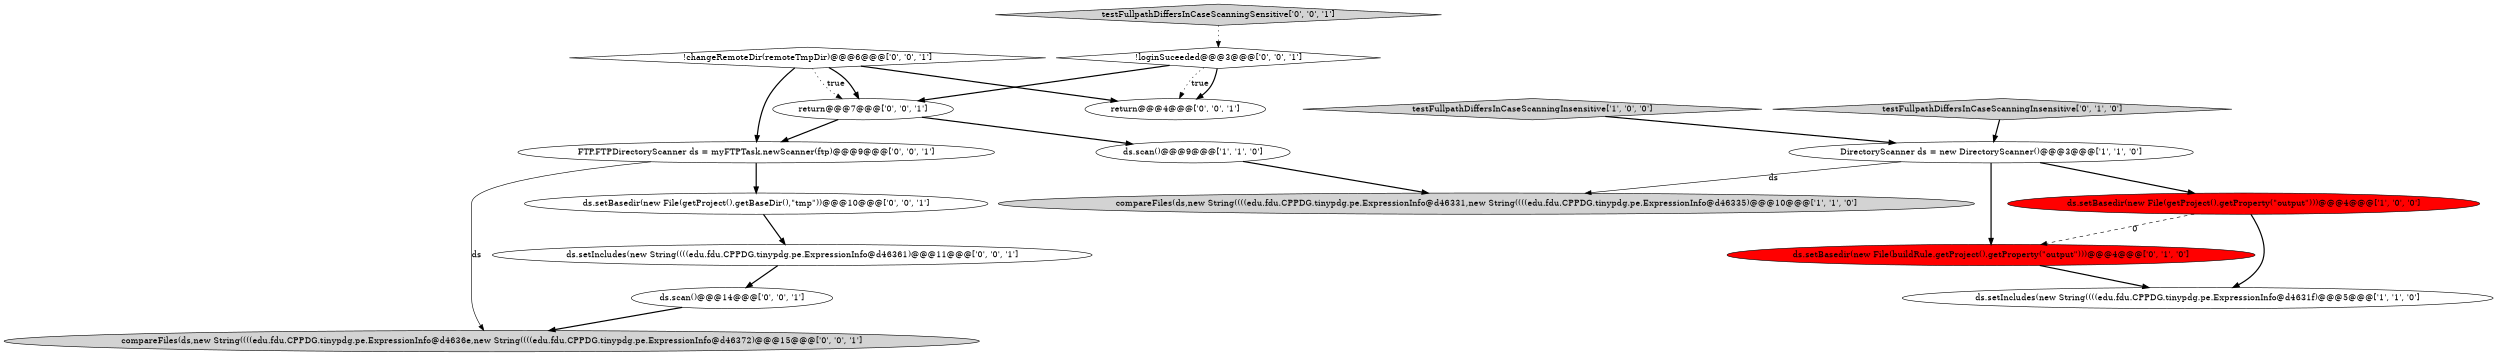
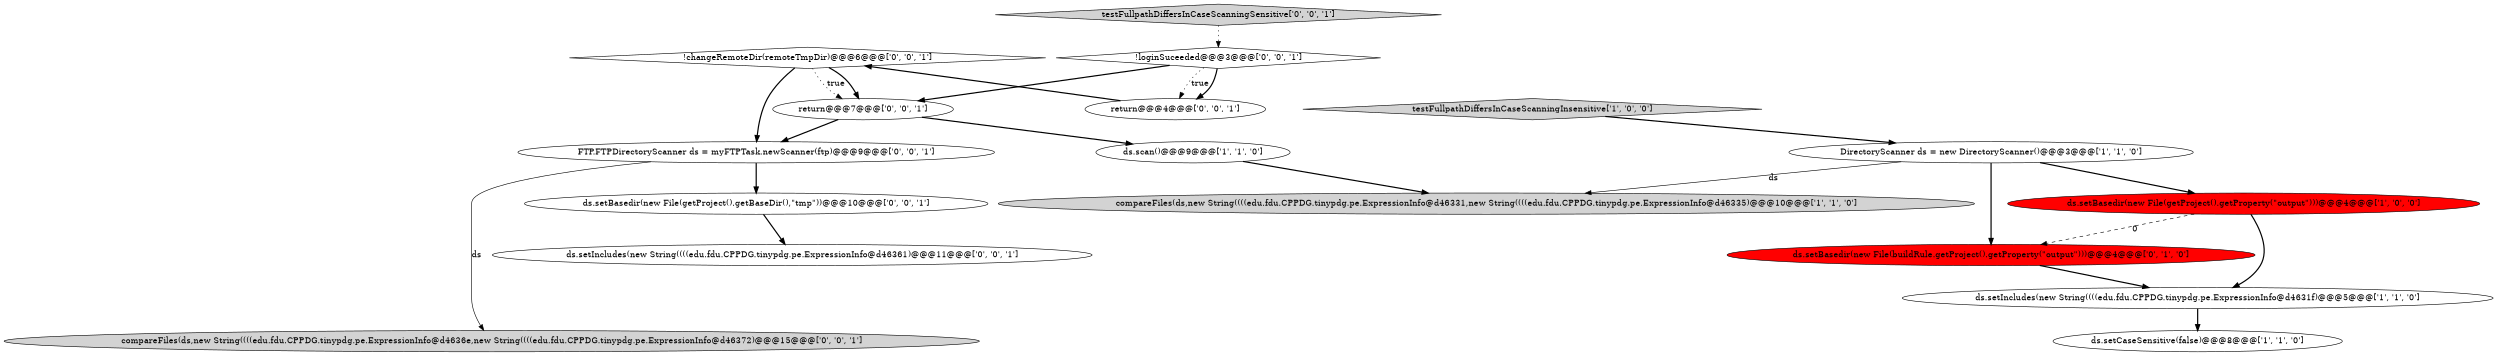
edge "!changeRemoteDir(remoteTmpDir)@@@6@@@['0', '0', '1']" -> "return@@@4@@@['0', '0', '1']": reversed
node "testFullpathDiffersInCaseScanningInsensitive['0', '1', '0']": removed
node "ds.scan()@@@14@@@['0', '0', '1']": removed
node "ds.setCaseSensitive(false)@@@8@@@['1', '1', '0']": added
